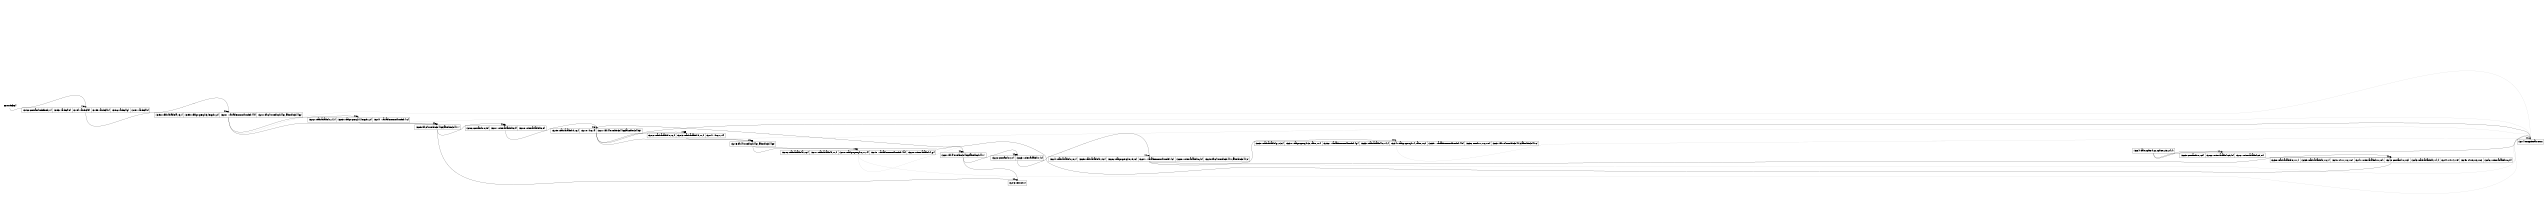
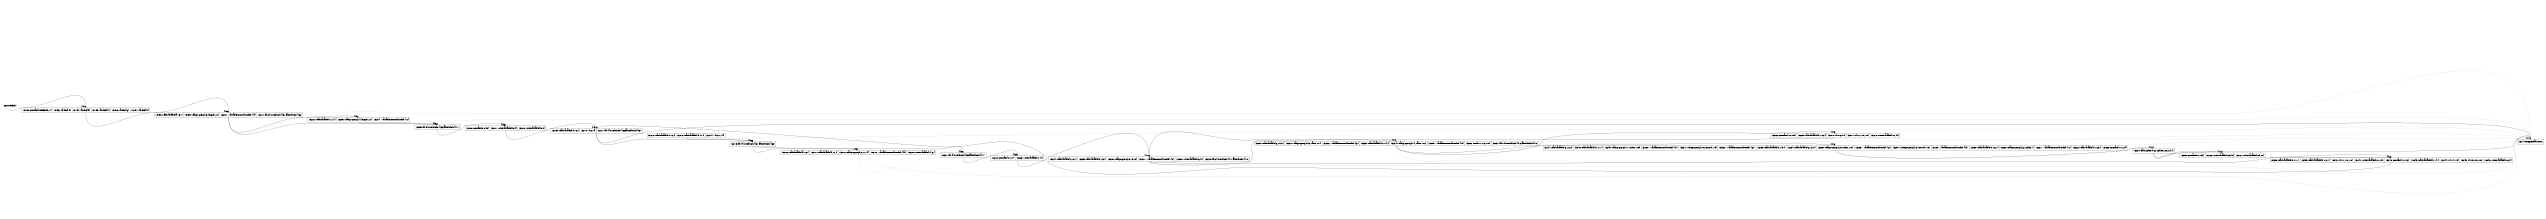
edge "13209: read-variable['d',v6,-]" -> "13212: read-variable['e',v6,-]": removed
node "13268: constant[1.0,v15]": added
node "13247: read-variable['g',v16,-]": added
node "13273: return[v1]": removed
